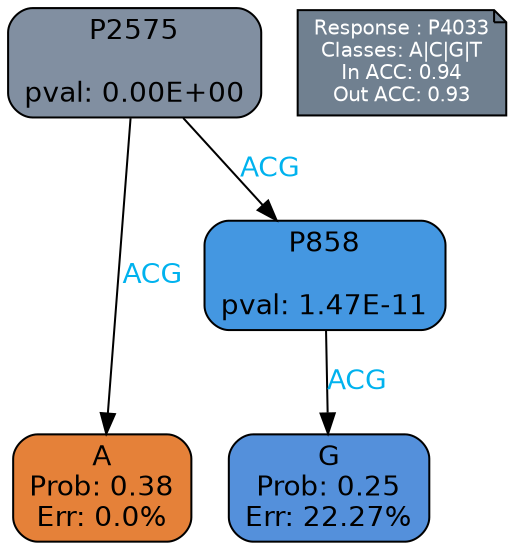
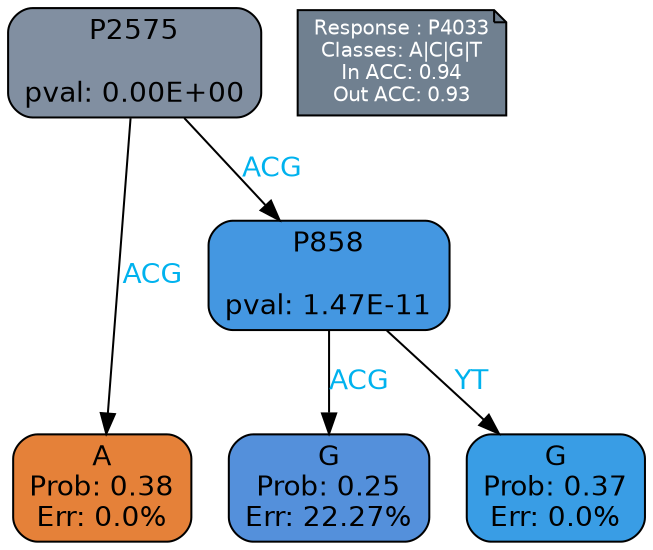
node "G Prob: 0.37 Err: 0.0%": added
